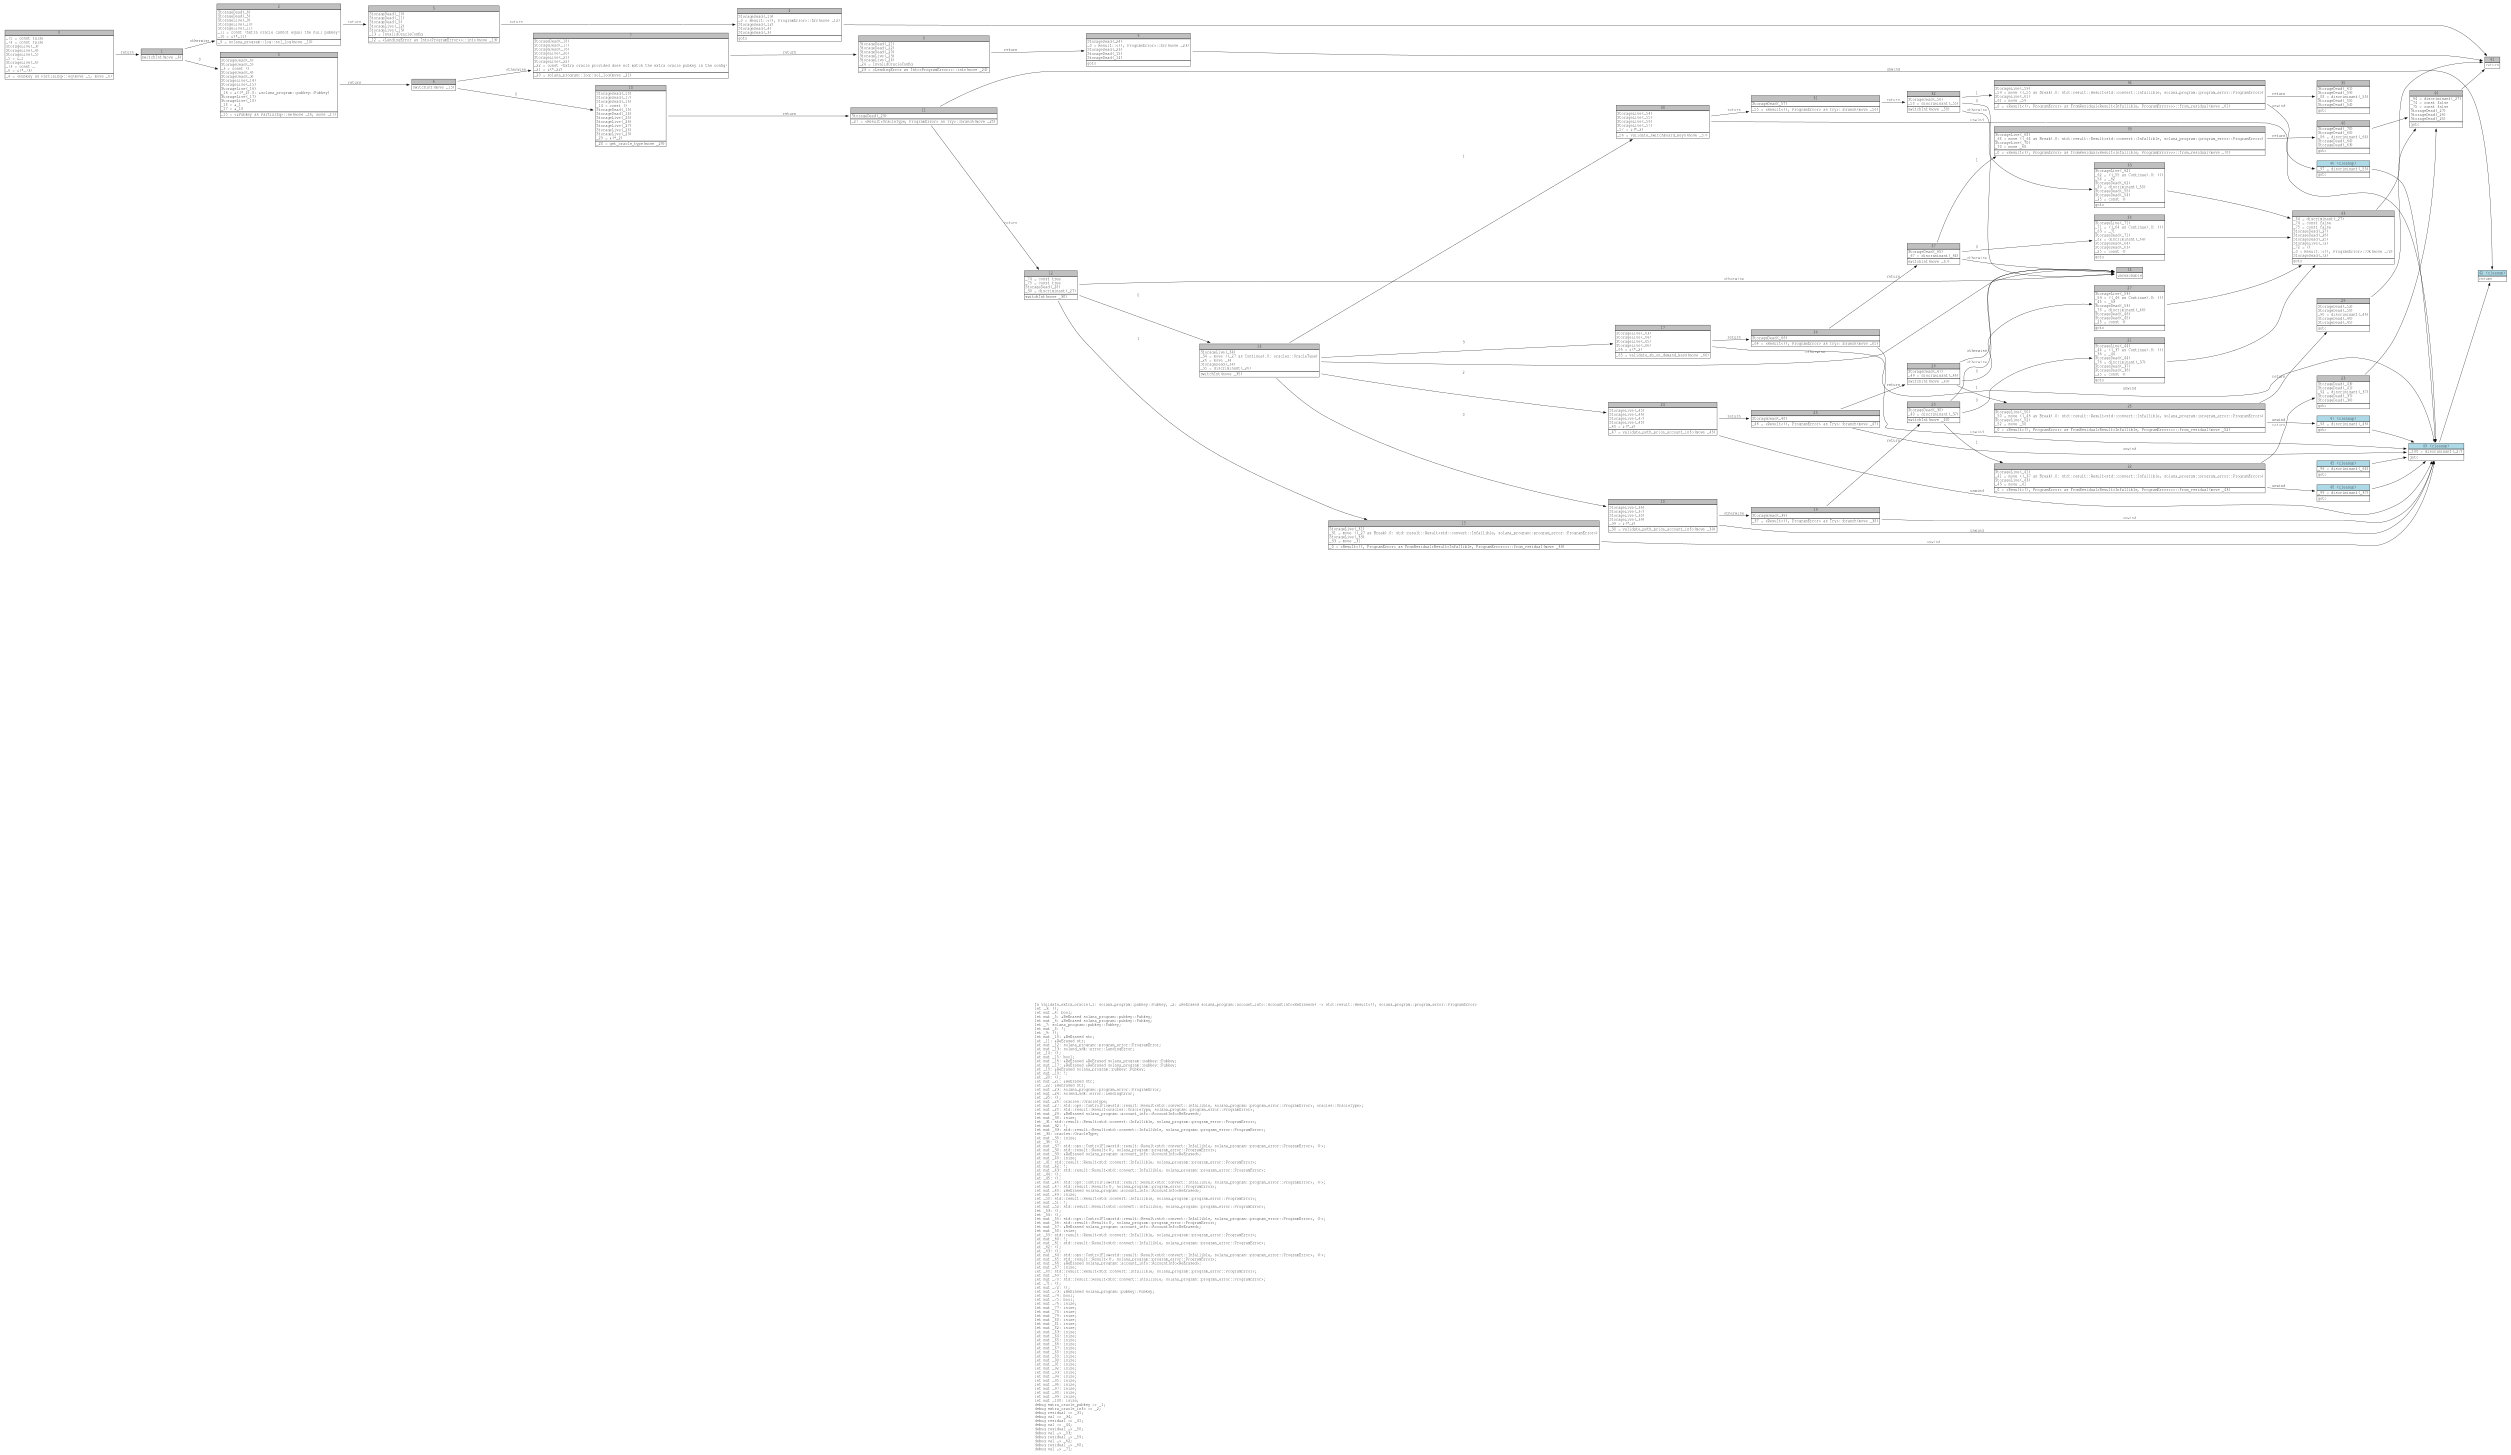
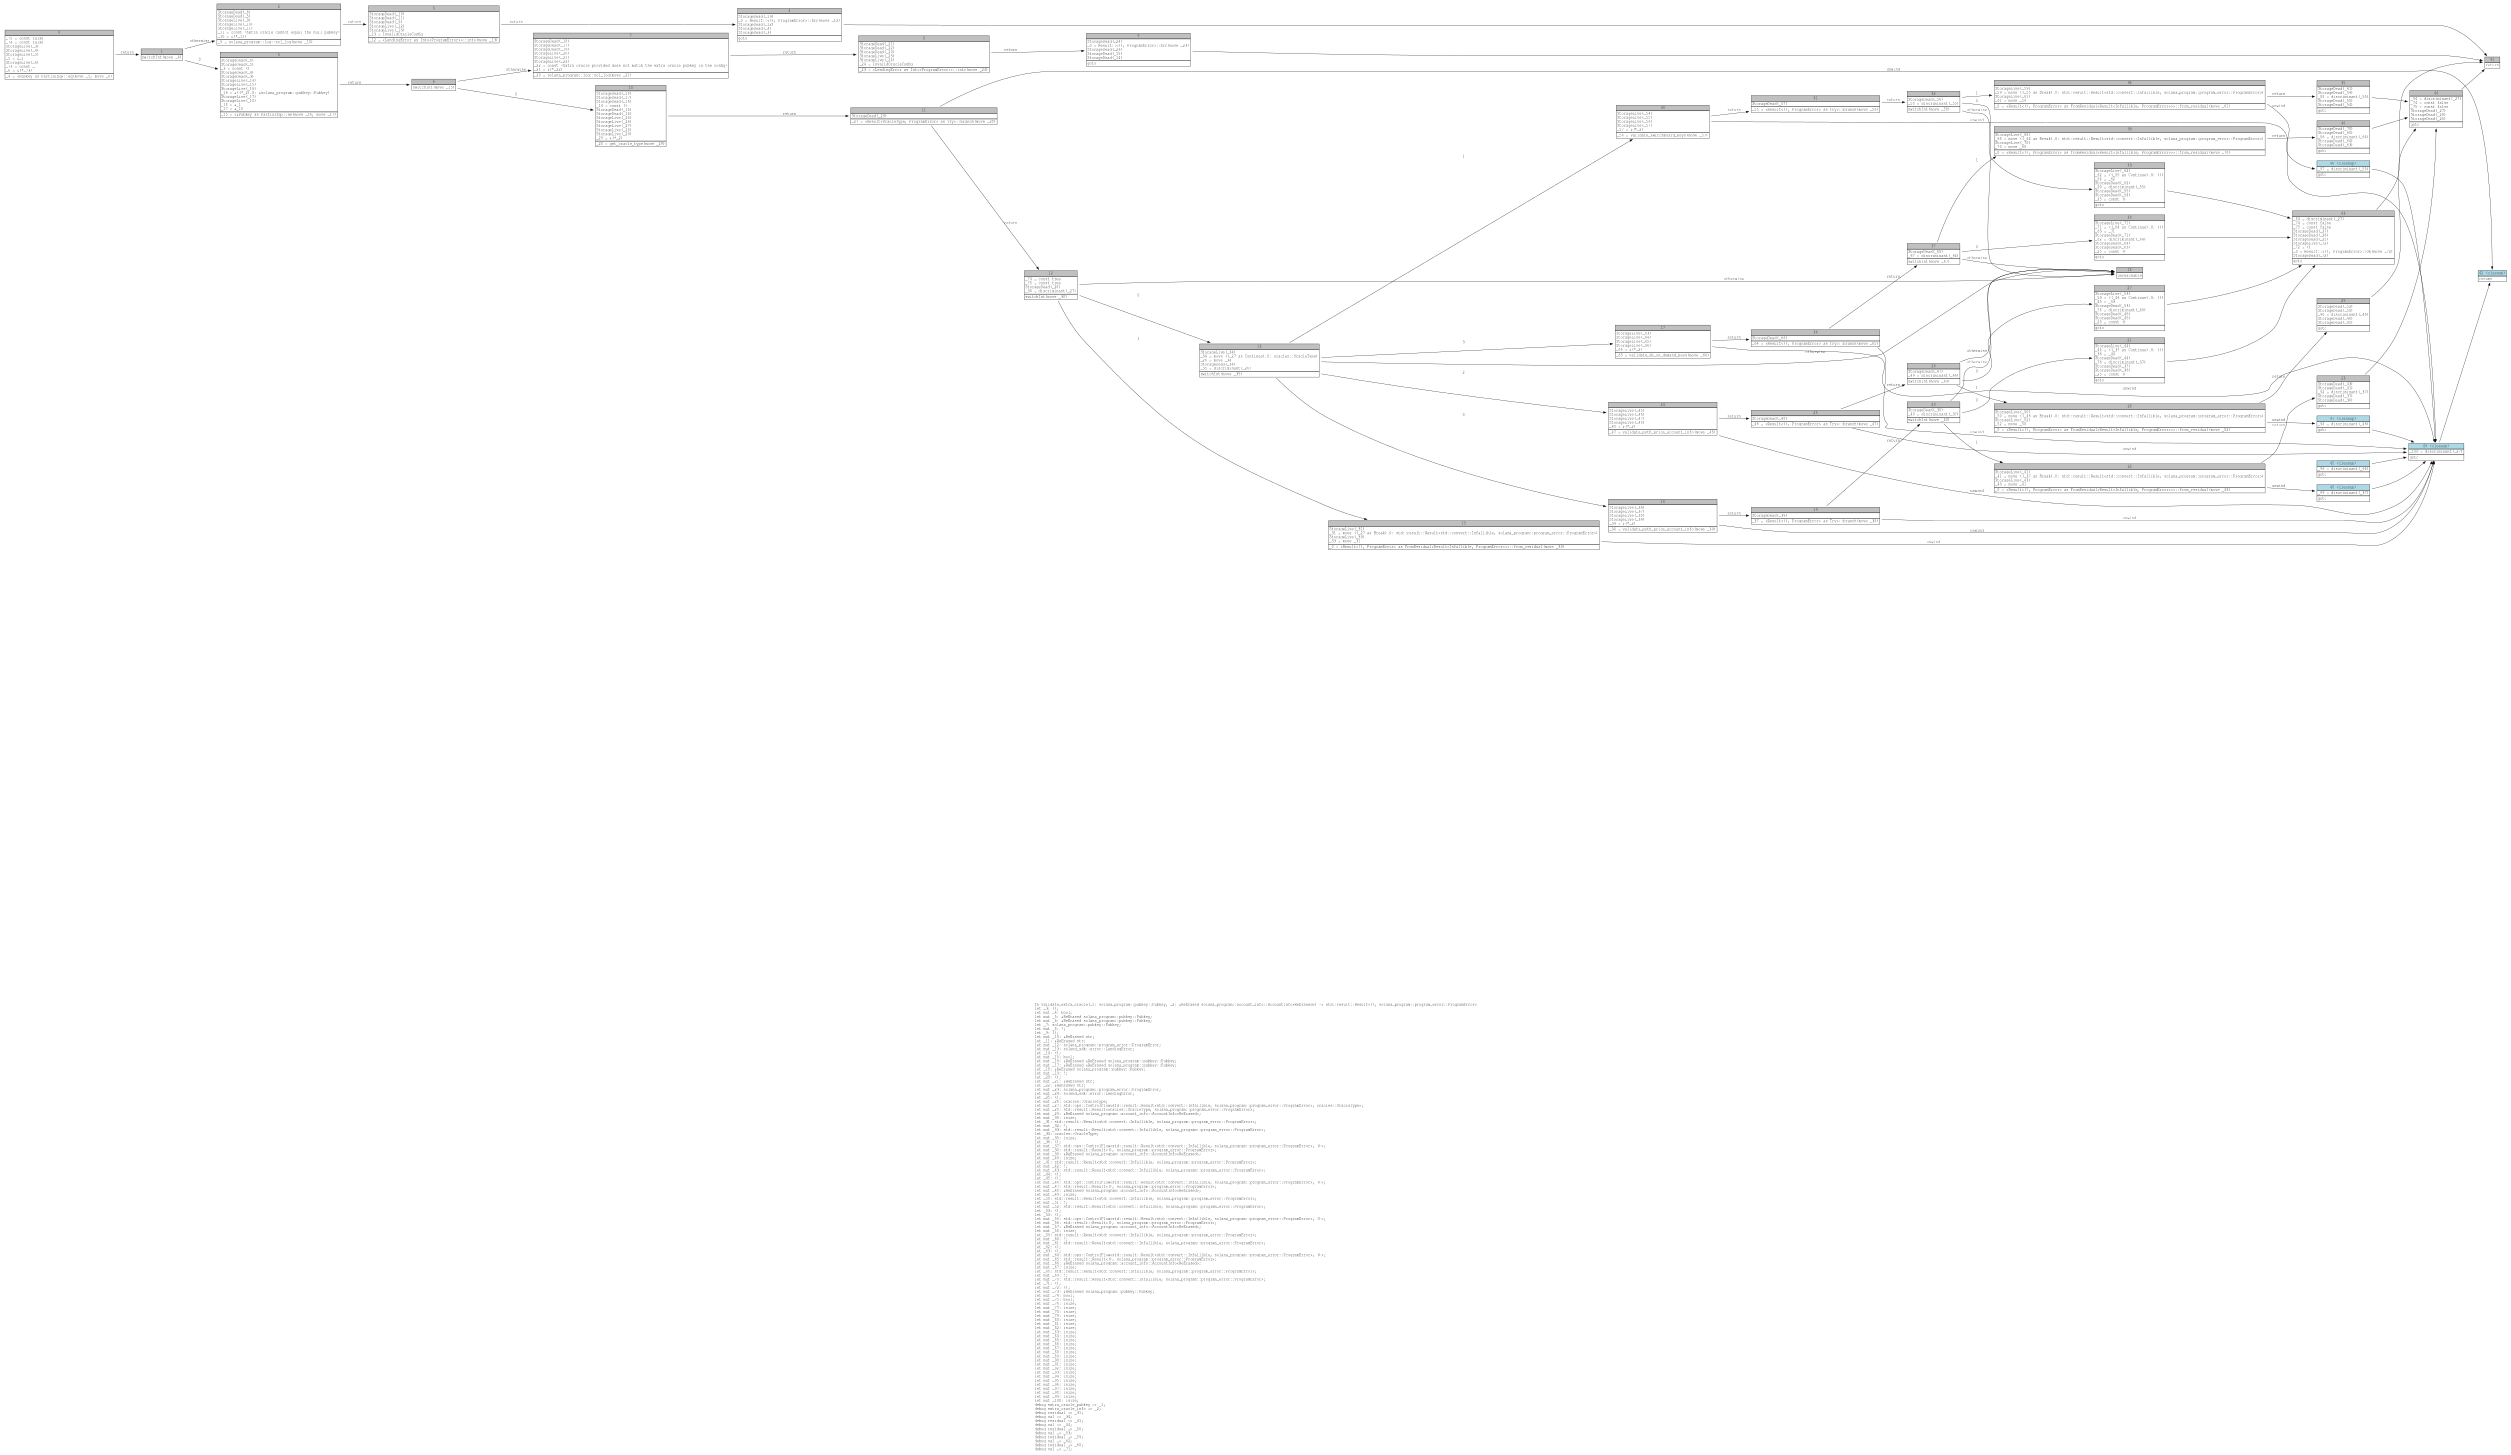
edge "35" -> "44": added
edge "18" -> "19": label "otherwise" -> "return"
